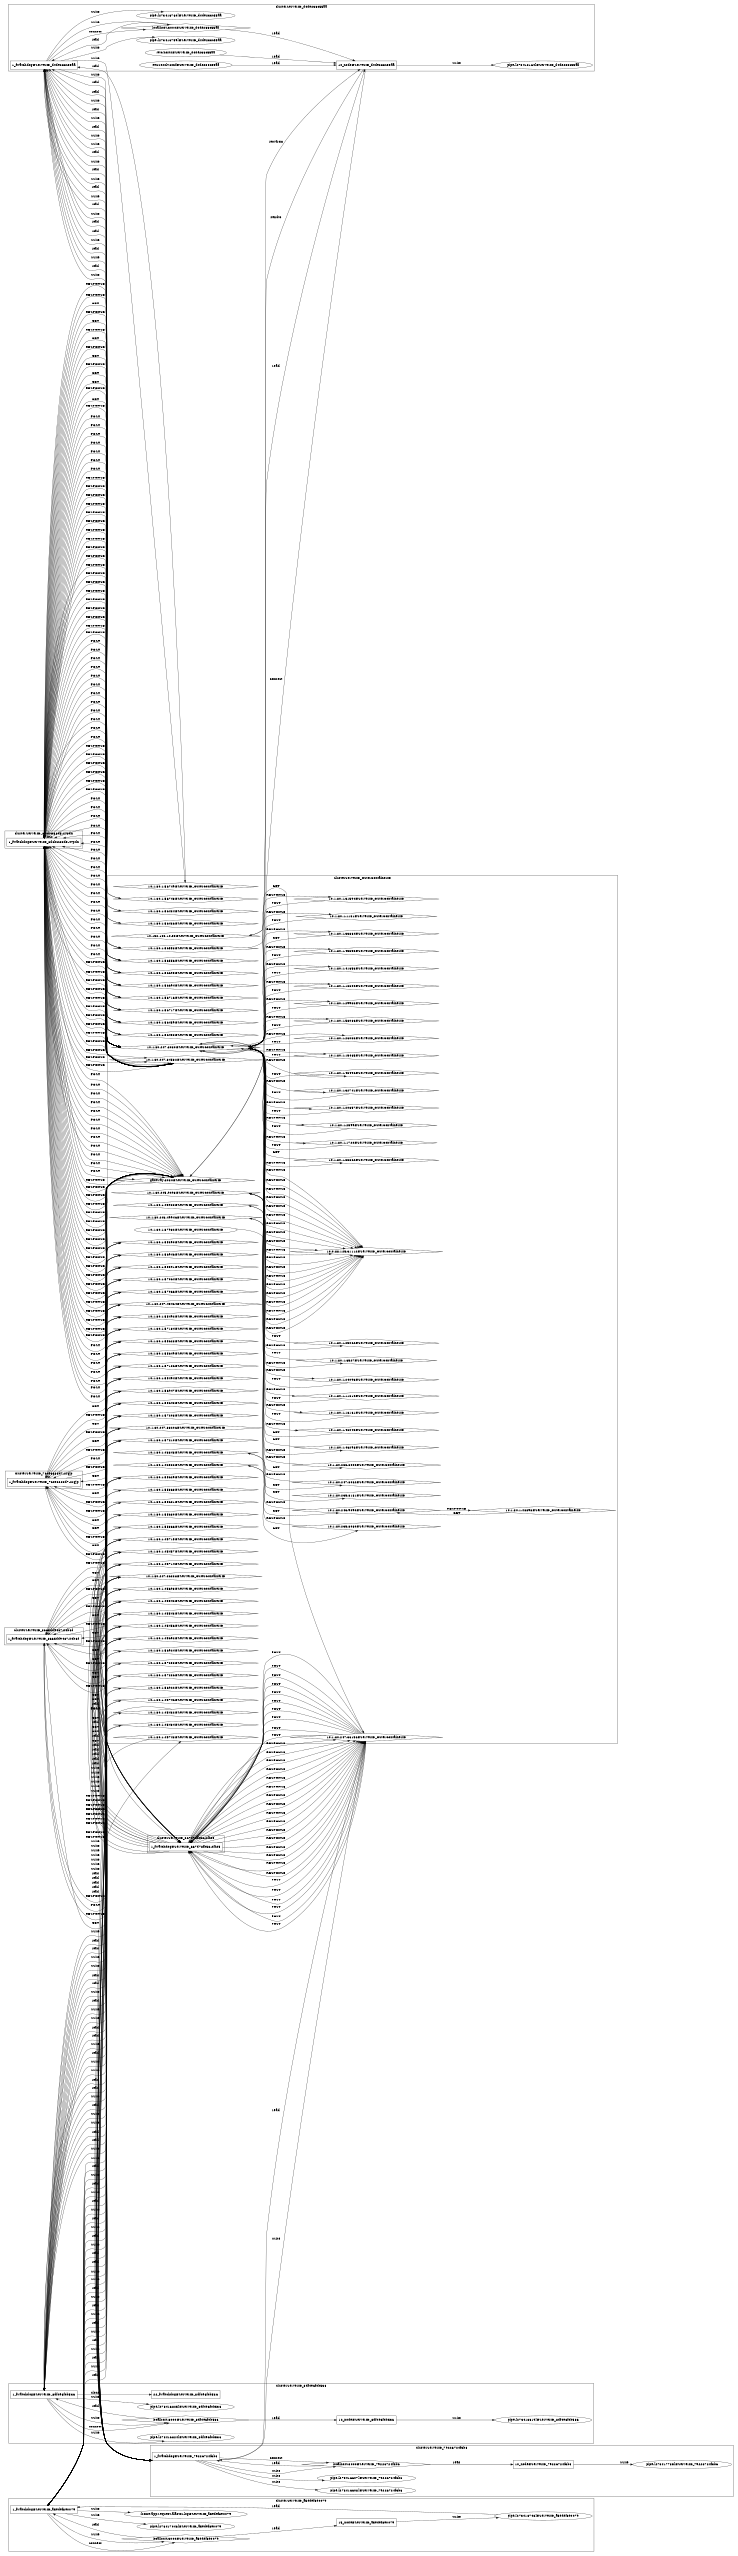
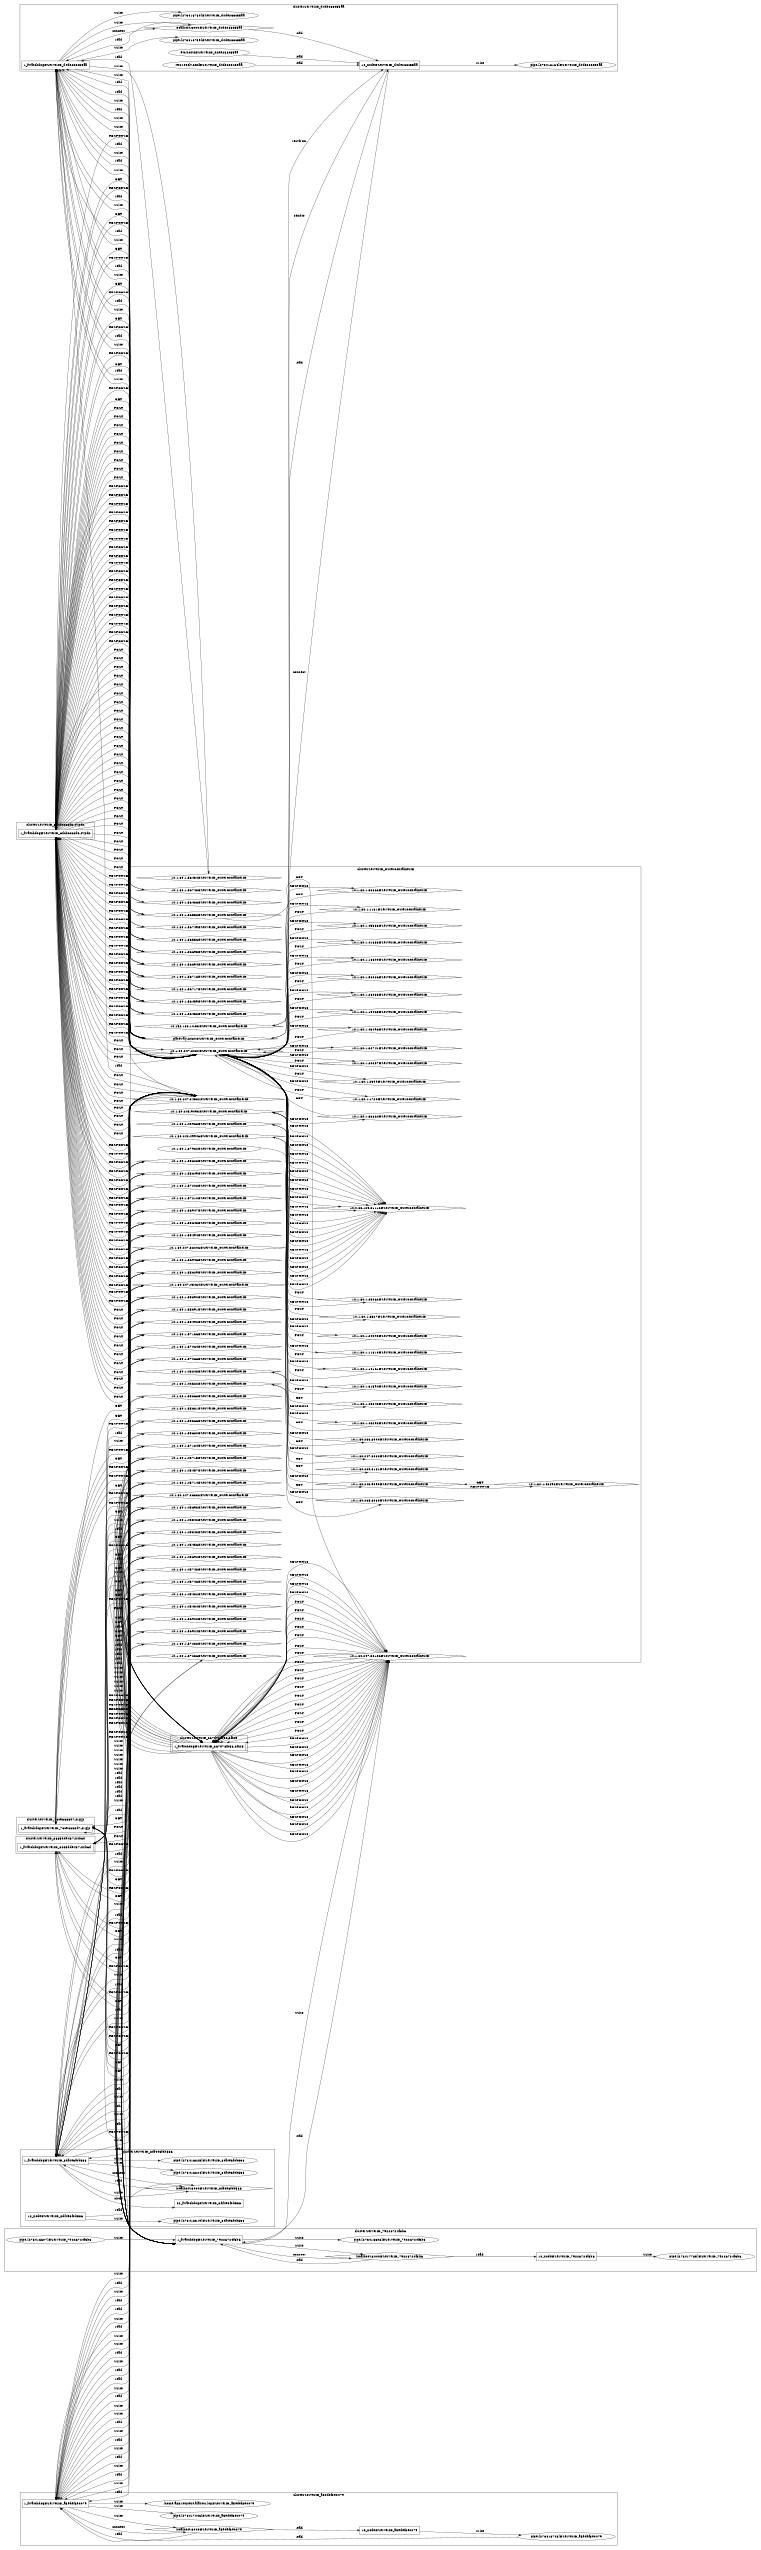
node "10.1.80.1:29933#ServerID_OuterContainerID": removed
edge "localhost:3000#ServerID_8df4e6f0b536" -> "12_node#ServerID_8df4e6f0b536": reversed
edge "1_fwatchdog#ServerID_79226724f3b6" -> "pipe:[273416607]#ServerID_79226724f3b6": reversed
